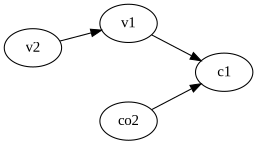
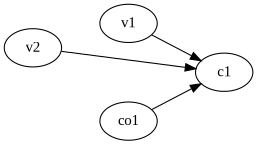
edge "v2" -> "v1": now "v2" -> "c1"
node "co2": label "co2" -> "co1"
